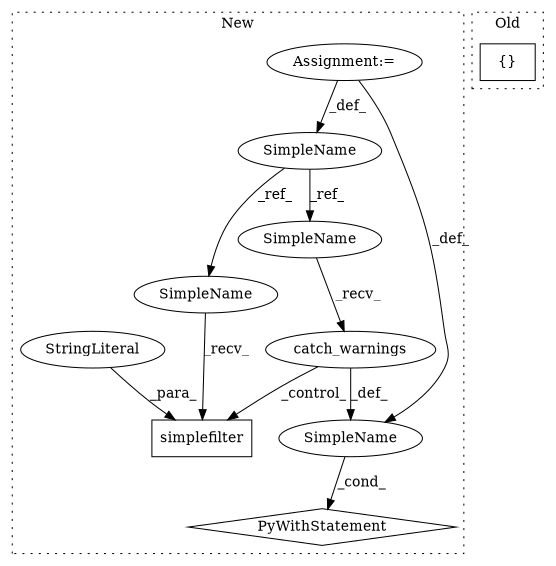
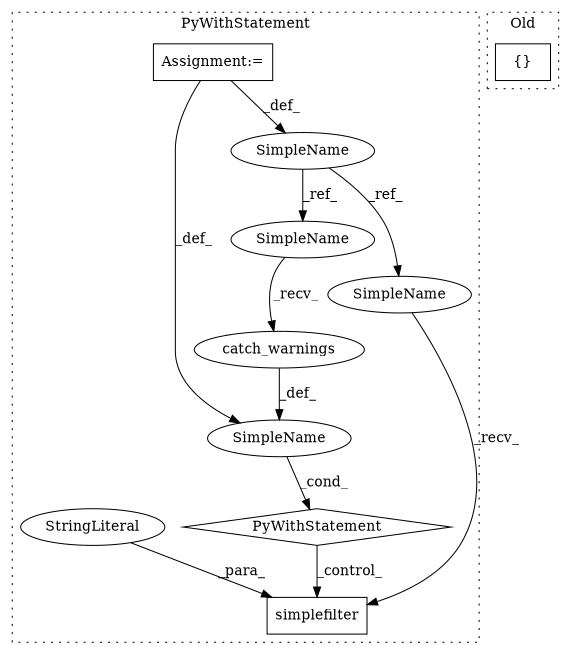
cluster "New": label "New" -> "PyWithStatement"
node "Assignment:=": shape ellipse -> box
edge "catch_warnings" -> "simplefilter": now "PyWithStatement" -> "simplefilter"
